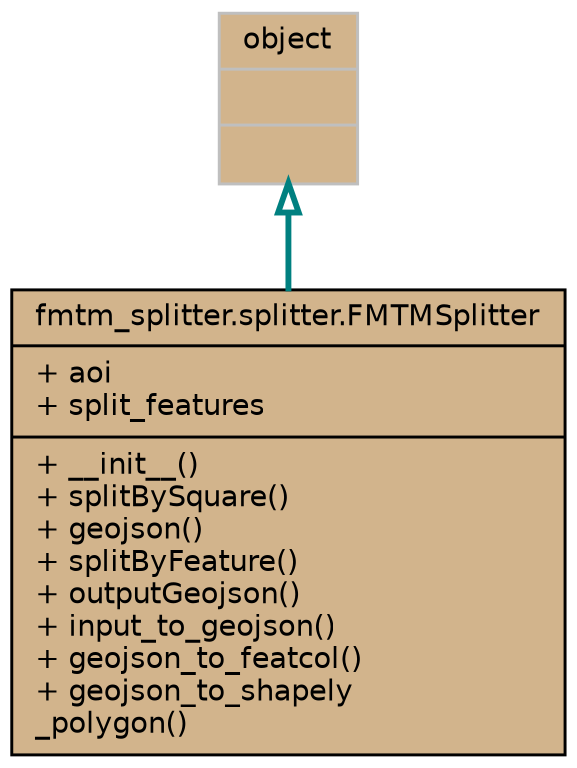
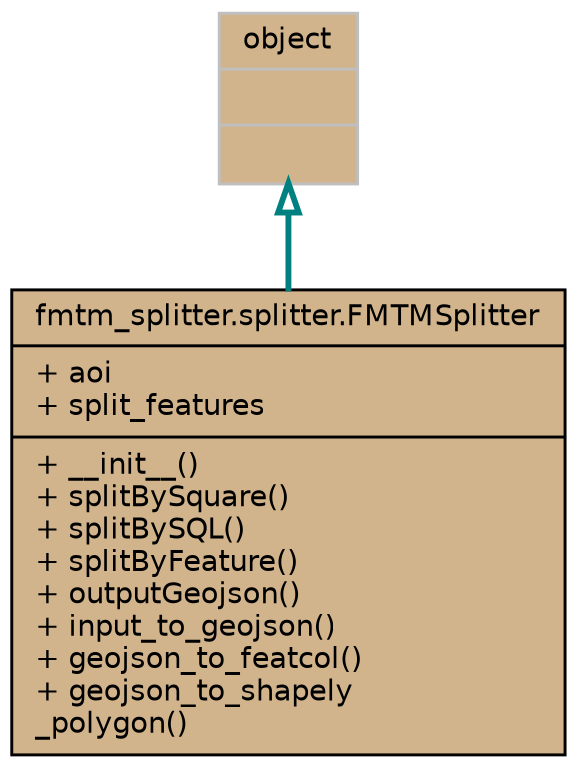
node "fmtm_splitter.splitter.FMTMSplitter": text "+ geojson()" -> "+ splitBySQL()"
